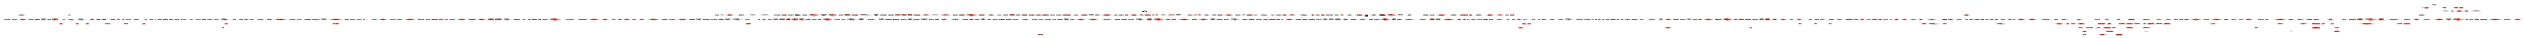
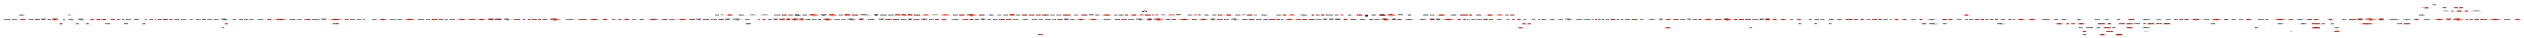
node "when_any.cpp": removed
